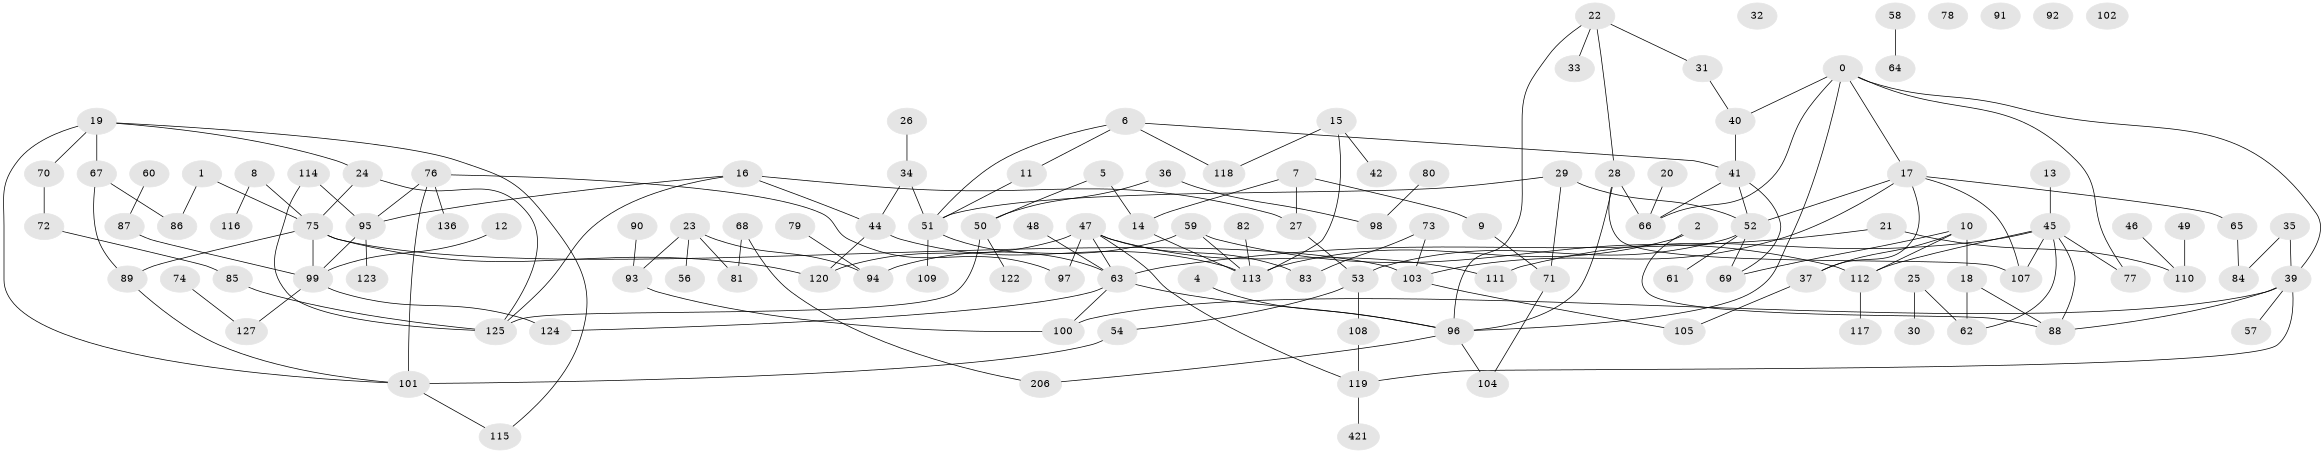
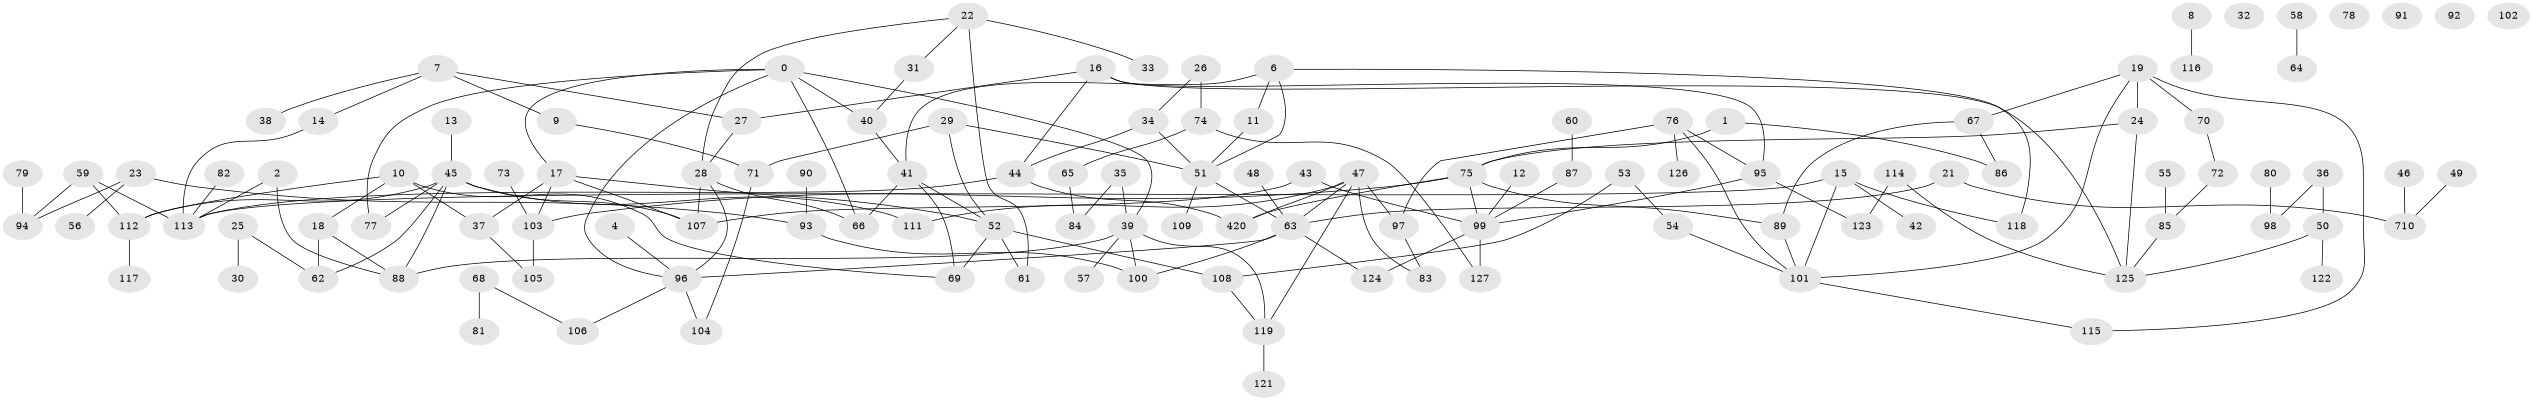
edge "26" -- "74": added
node "38": added
node "5": removed
node "43": added
node "20": removed
node "55": added
edge "22" -- "96": now "22" -- "61"
edge "17" -- "65": now "74" -- "65"
edge "114" -- "95": now "114" -- "123"
edge "8" -- "75": removed
node "136": label "136" -> "126"
edge "15" -- "101": added
edge "23" -- "81": removed
edge "27" -- "53": now "27" -- "28"
edge "73" -- "83": now "97" -- "83"
edge "52" -- "53": now "52" -- "108"
node "120": label "120" -> "420"
node "110": label "110" -> "710"
node "206": label "206" -> "106"
node "421": label "421" -> "121"
